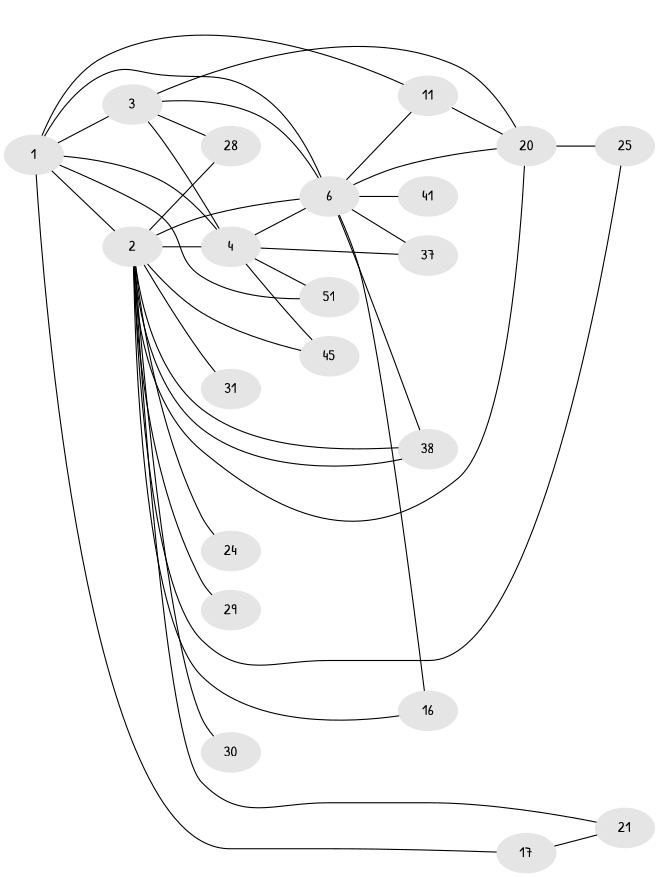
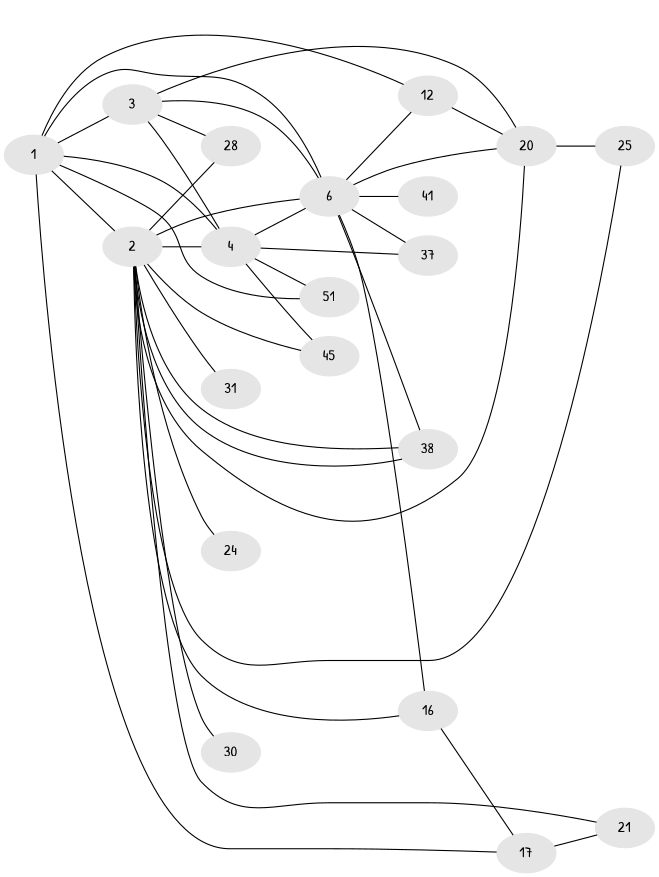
node "11": label "11" -> "12"
node "29": removed
edge "16" -- "17": added
